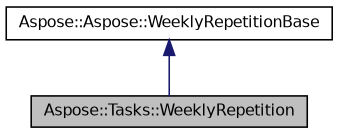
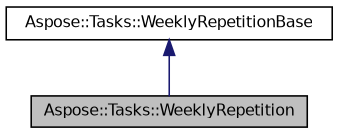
node "Aspose::Aspose::WeeklyRepetitionBase": label "Aspose::Aspose::WeeklyRepetitionBase" -> "Aspose::Tasks::WeeklyRepetitionBase"
